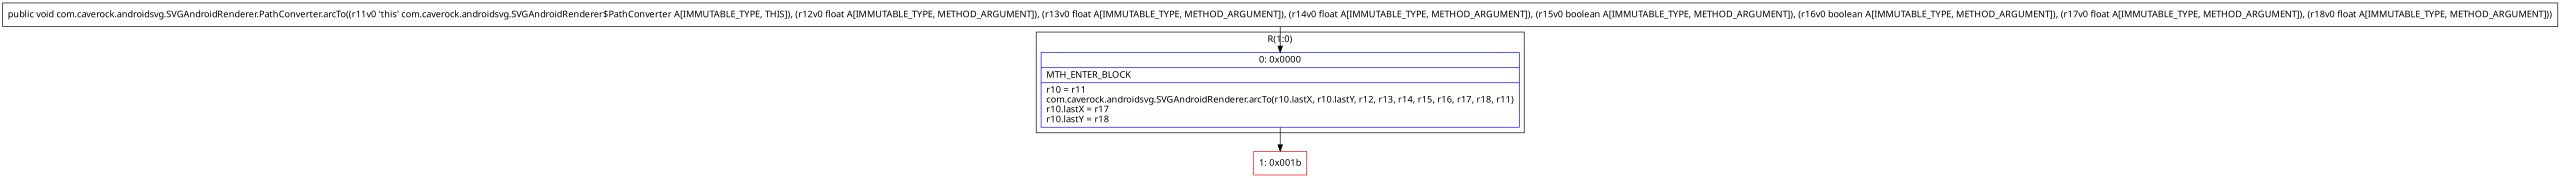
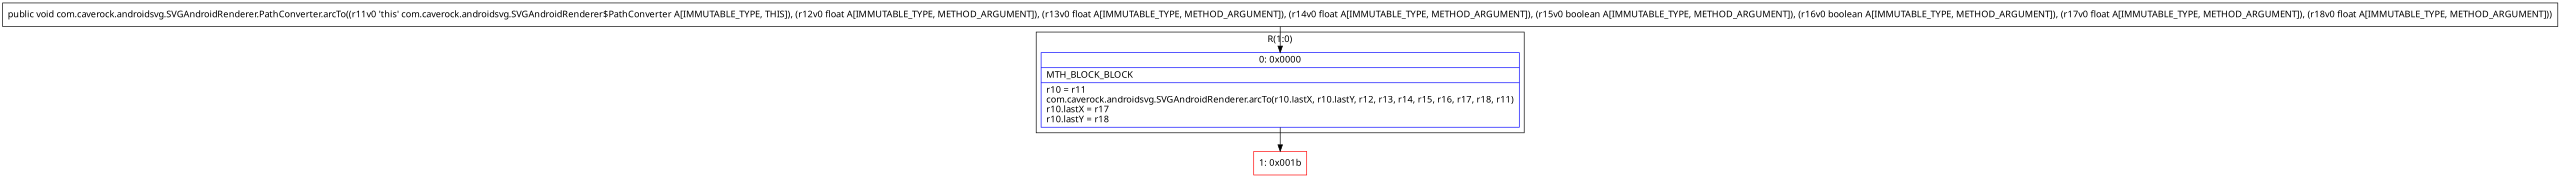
node "0: 0x0000": text "MTH_ENTER_BLOCK" -> "MTH_BLOCK_BLOCK"
